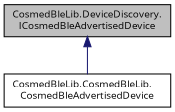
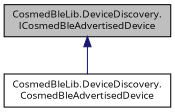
node "CosmedBleLib.CosmedBleLib. CosmedBleAdvertisedDevice": label "CosmedBleLib.CosmedBleLib. CosmedBleAdvertisedDevice" -> "CosmedBleLib.DeviceDiscovery. CosmedBleAdvertisedDevice"
